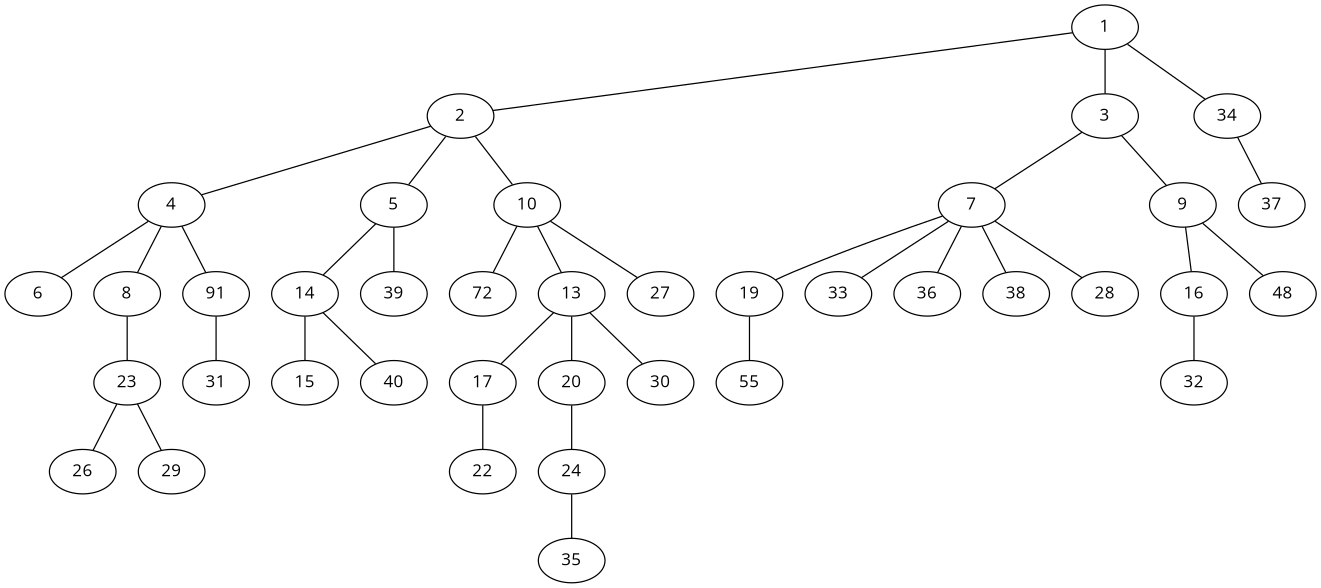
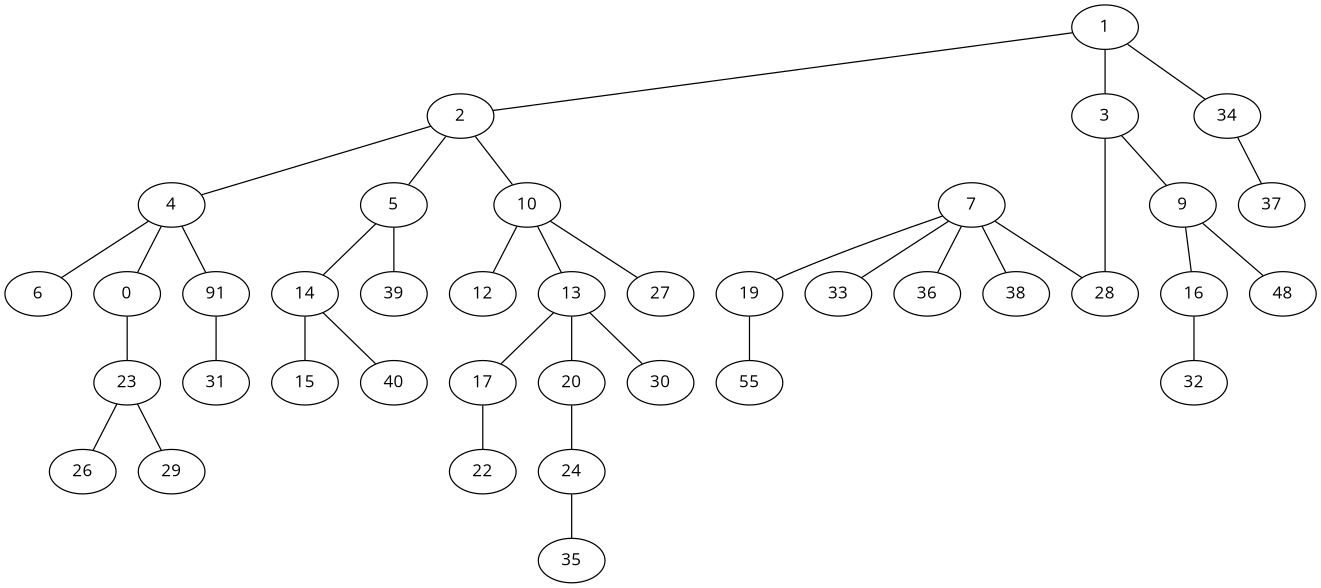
edge "3" -- "7": now "3" -- "28"
node "8": label "8" -> "0"
node "72": label "72" -> "12"
